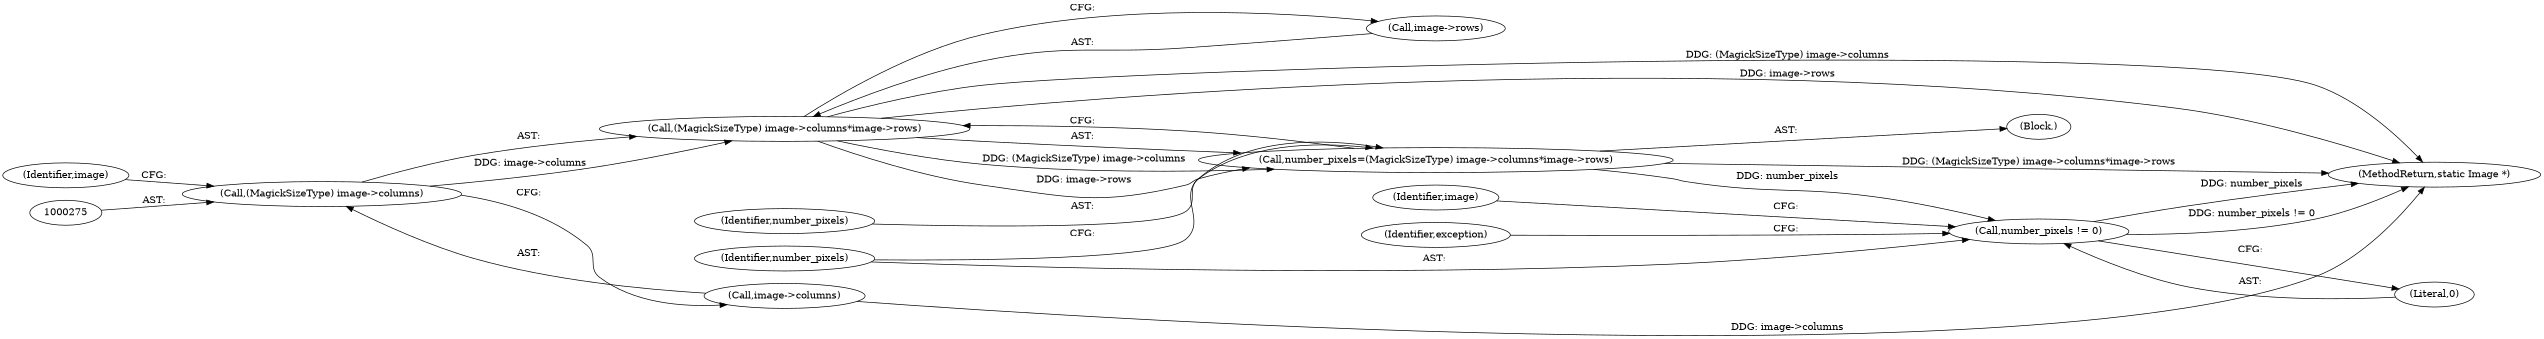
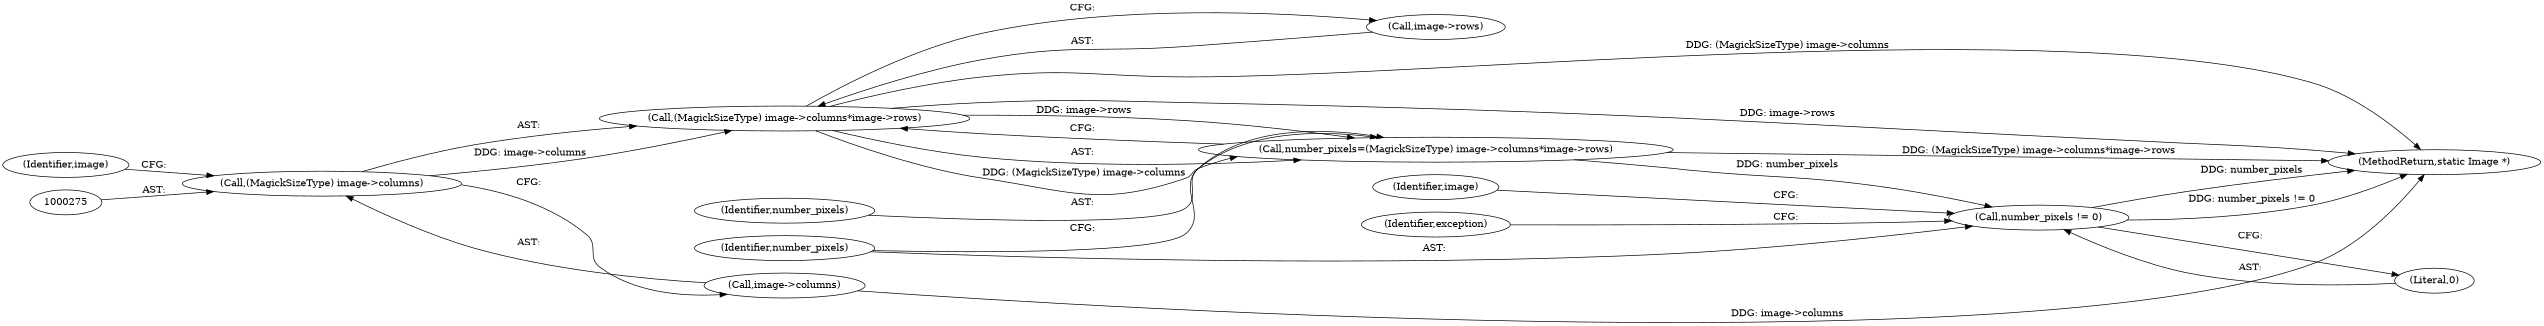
node "(Block,)": removed
